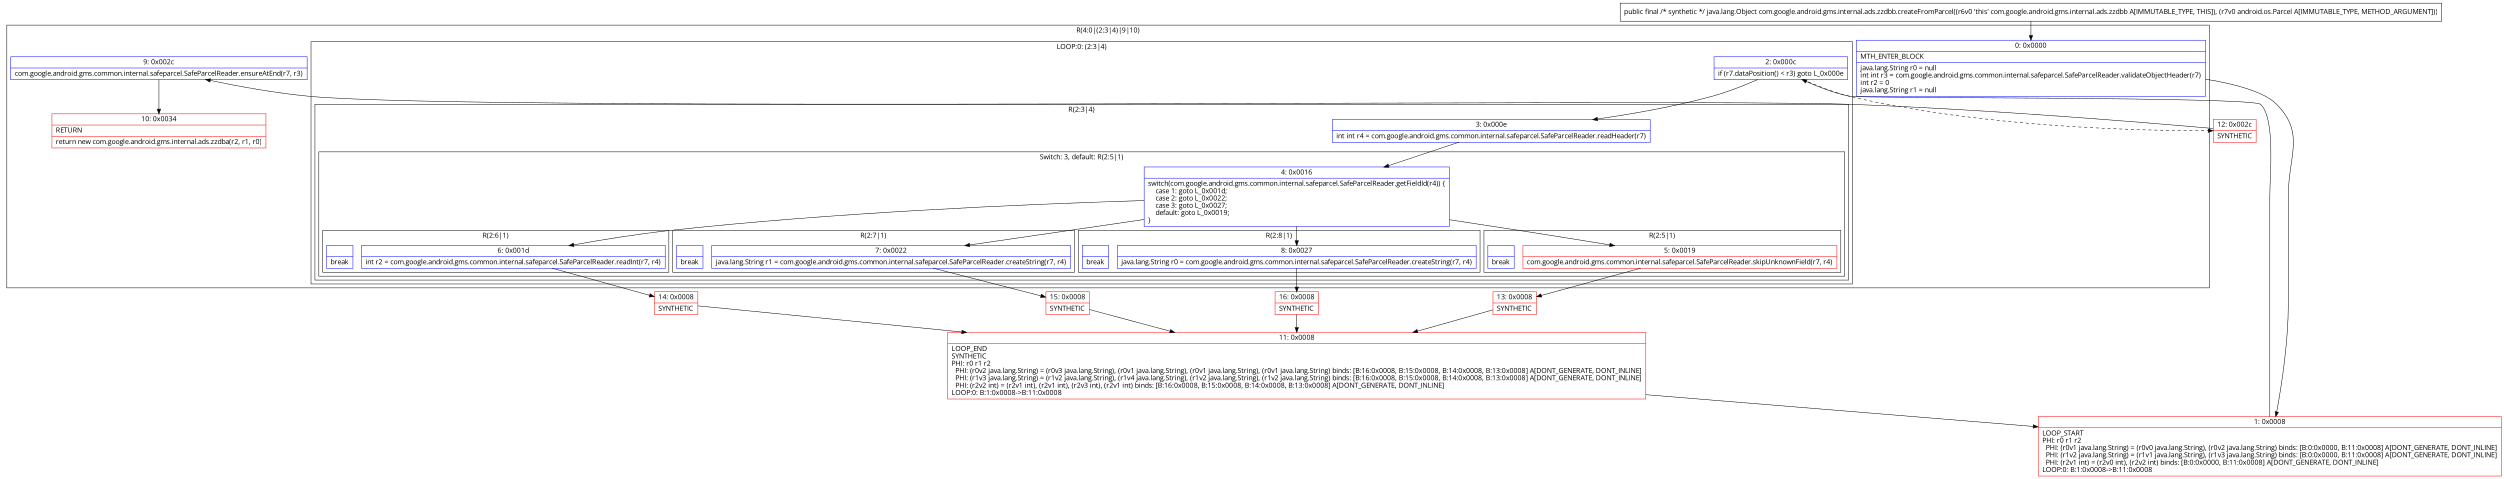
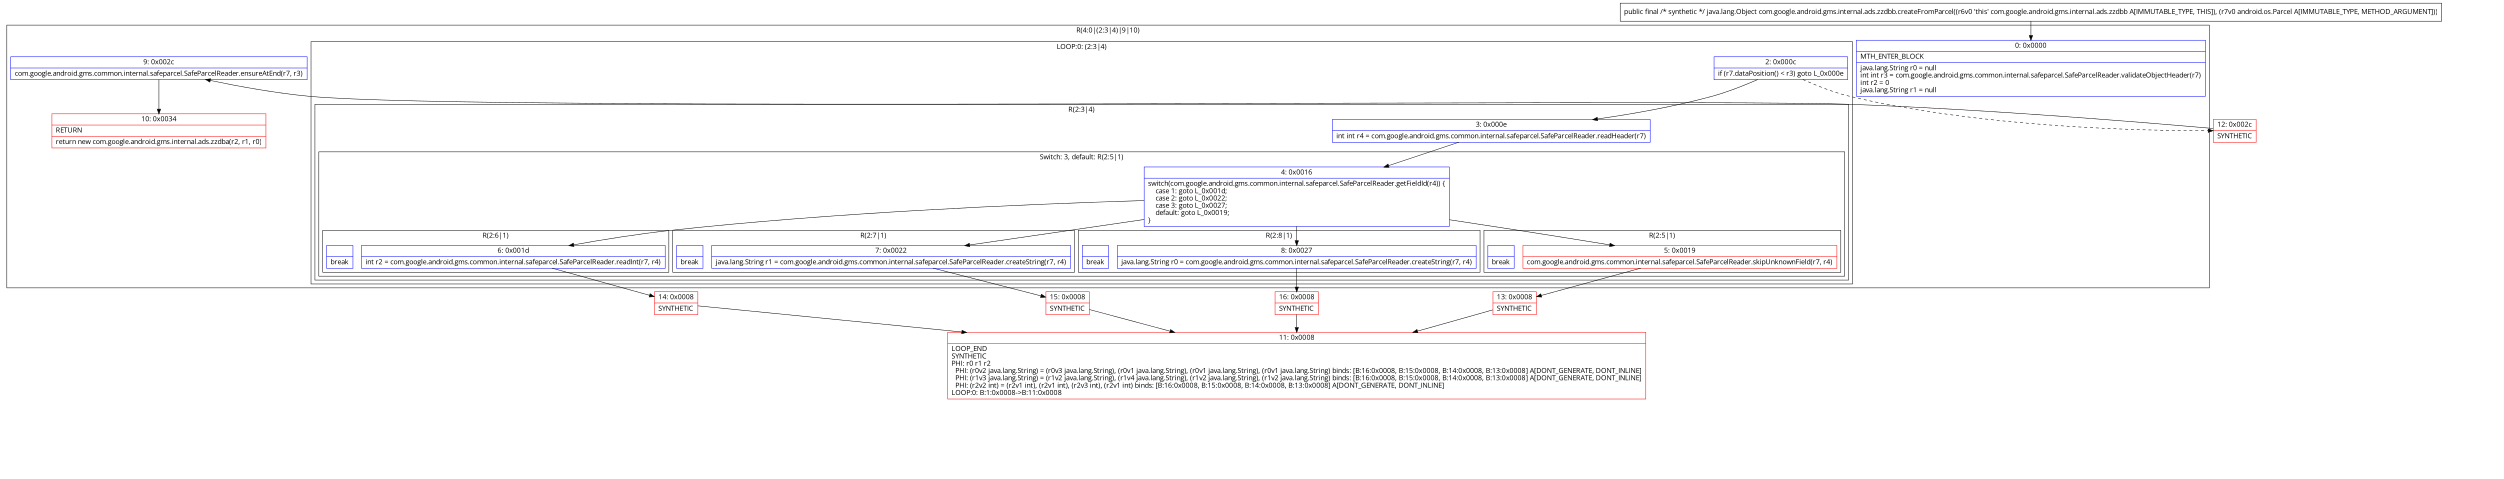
node "1: 0x0008": removed
